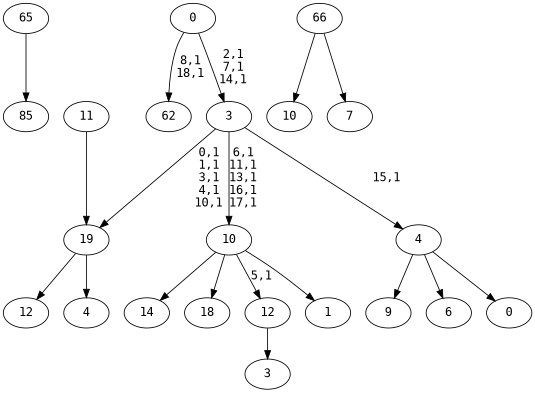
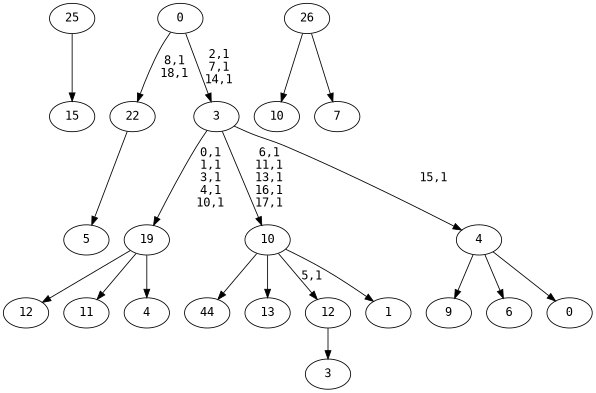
node "65": label "65" -> "25"
node "66": label "66" -> "26"
node "85": label "85" -> "15"
node "62": label "62" -> "22"
edge "11" -> "19": reversed
node "5": added
node "14": label "14" -> "44"
node "18": label "18" -> "13"
